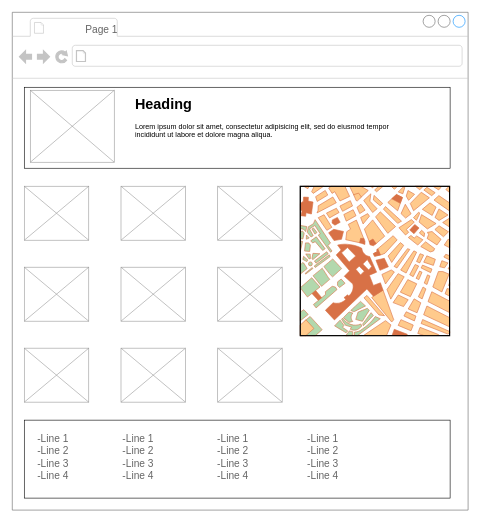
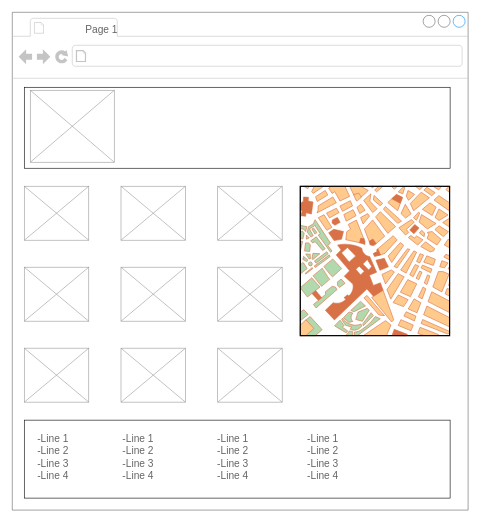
node "HeadingLorem ipsum dolor sit amet, consectetur adipisicing elit, sed do eiusmod tempor incididunt ut labore et dolore magna aliqua.": removed
